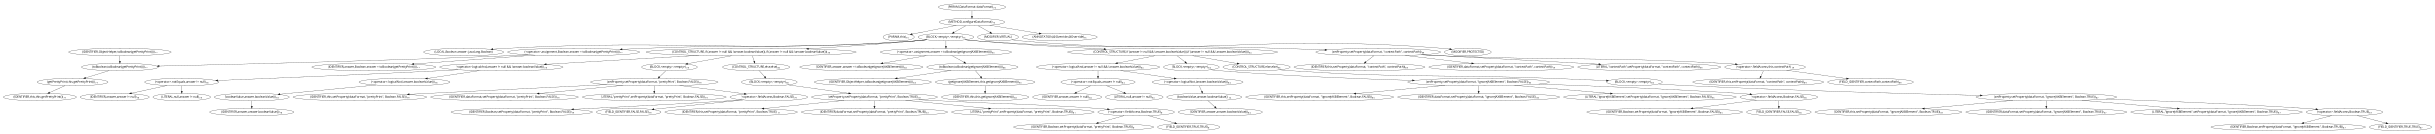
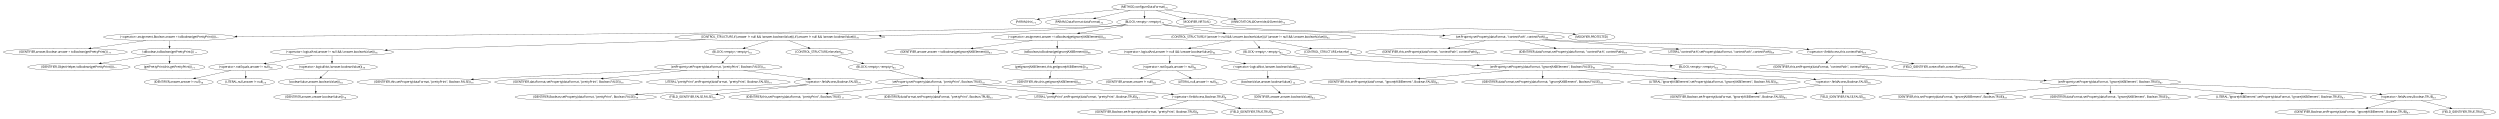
edge "(PARAM,DataFormat dataFormat)" -> "(METHOD,configureDataFormat)": reversed
node "(LOCAL,Boolean answer: java.lang.Boolean)": removed
edge "(IDENTIFIER,ObjectHelper,toBoolean(getPrettyPrint()))" -> "(toBoolean,toBoolean(getPrettyPrint()))": reversed
node "(IDENTIFIER,ObjectHelper,toBoolean(getIgnoreJAXBElement()))": removed
node "(IDENTIFIER,this,this.getPrettyPrint())": removed
